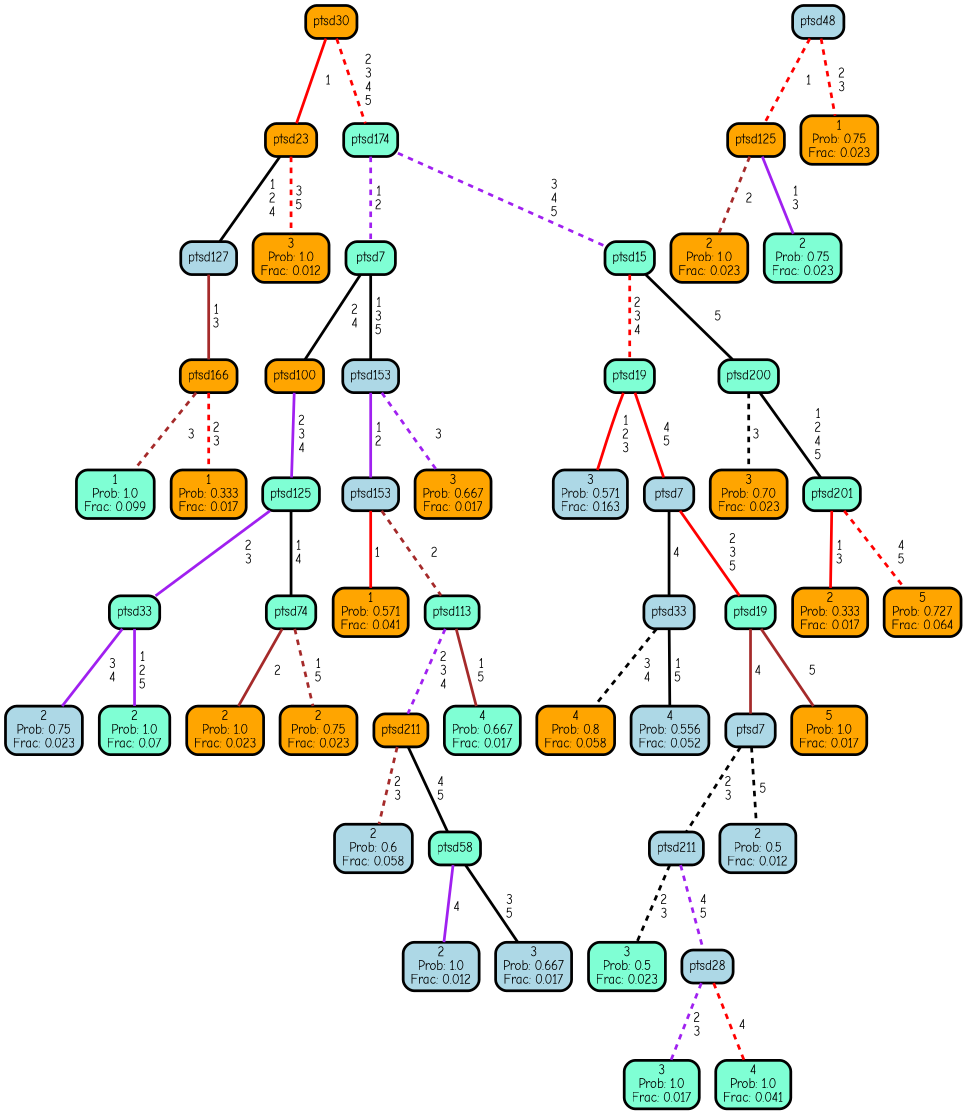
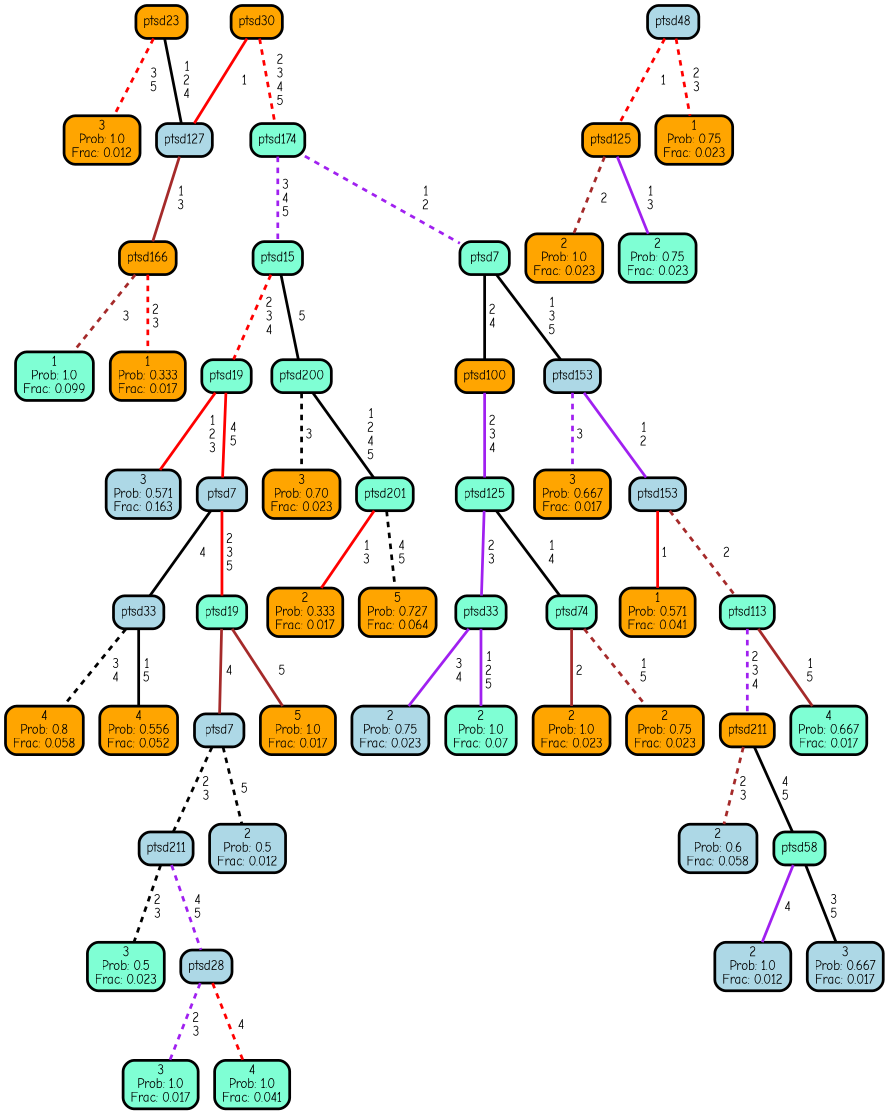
edge "ptsd30" -- "ptsd23": now "ptsd30" -- "ptsd127"
edge "ptsd201" -- "5 Prob: 0.727 Frac: 0.064": color red -> black
node "4 Prob: 0.556 Frac: 0.052": fillcolor lightblue -> orange
